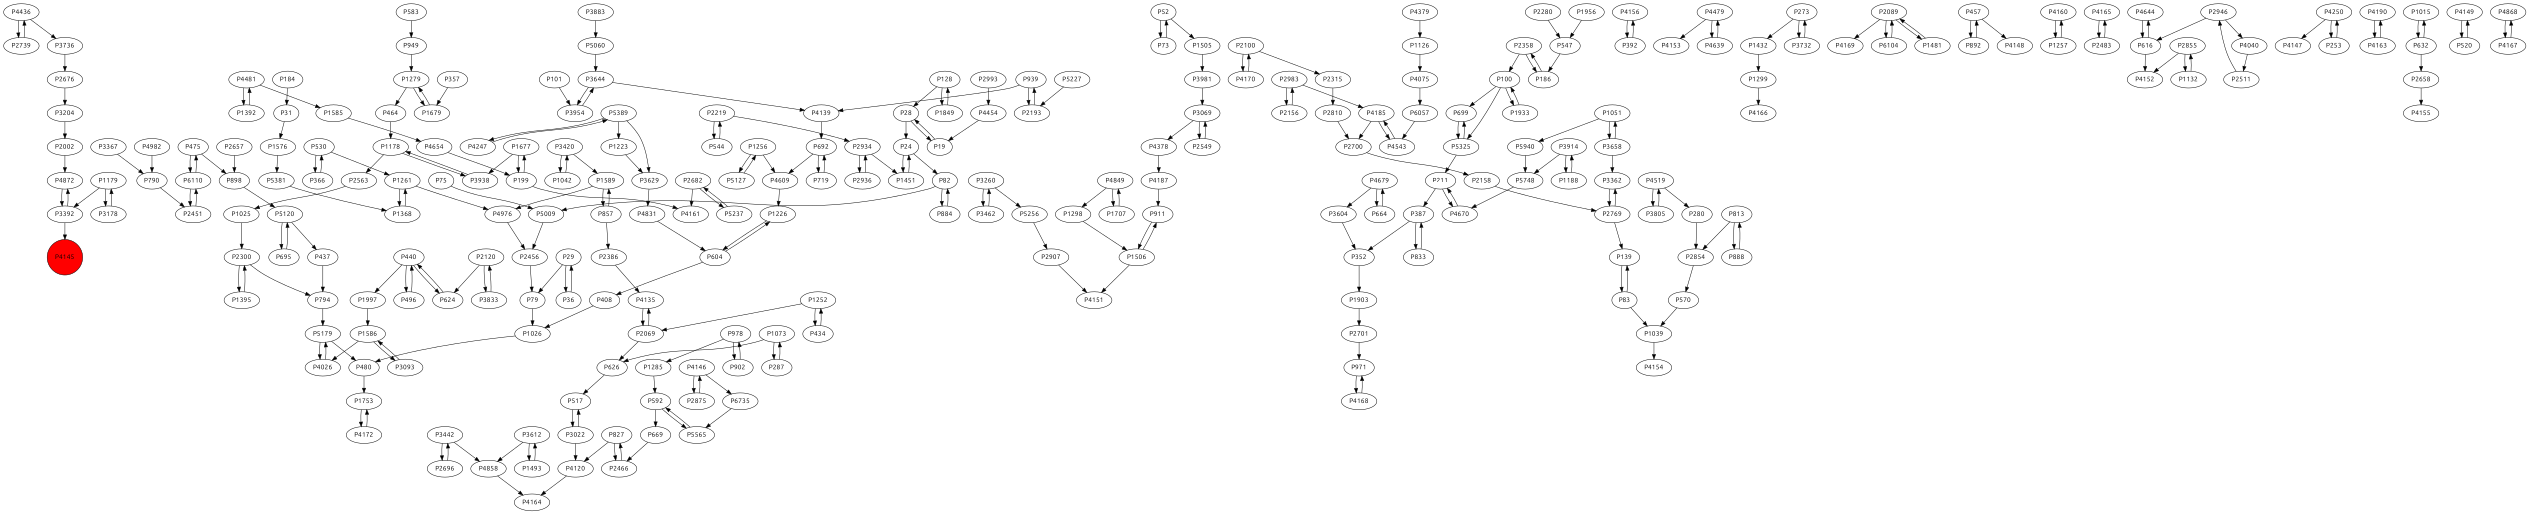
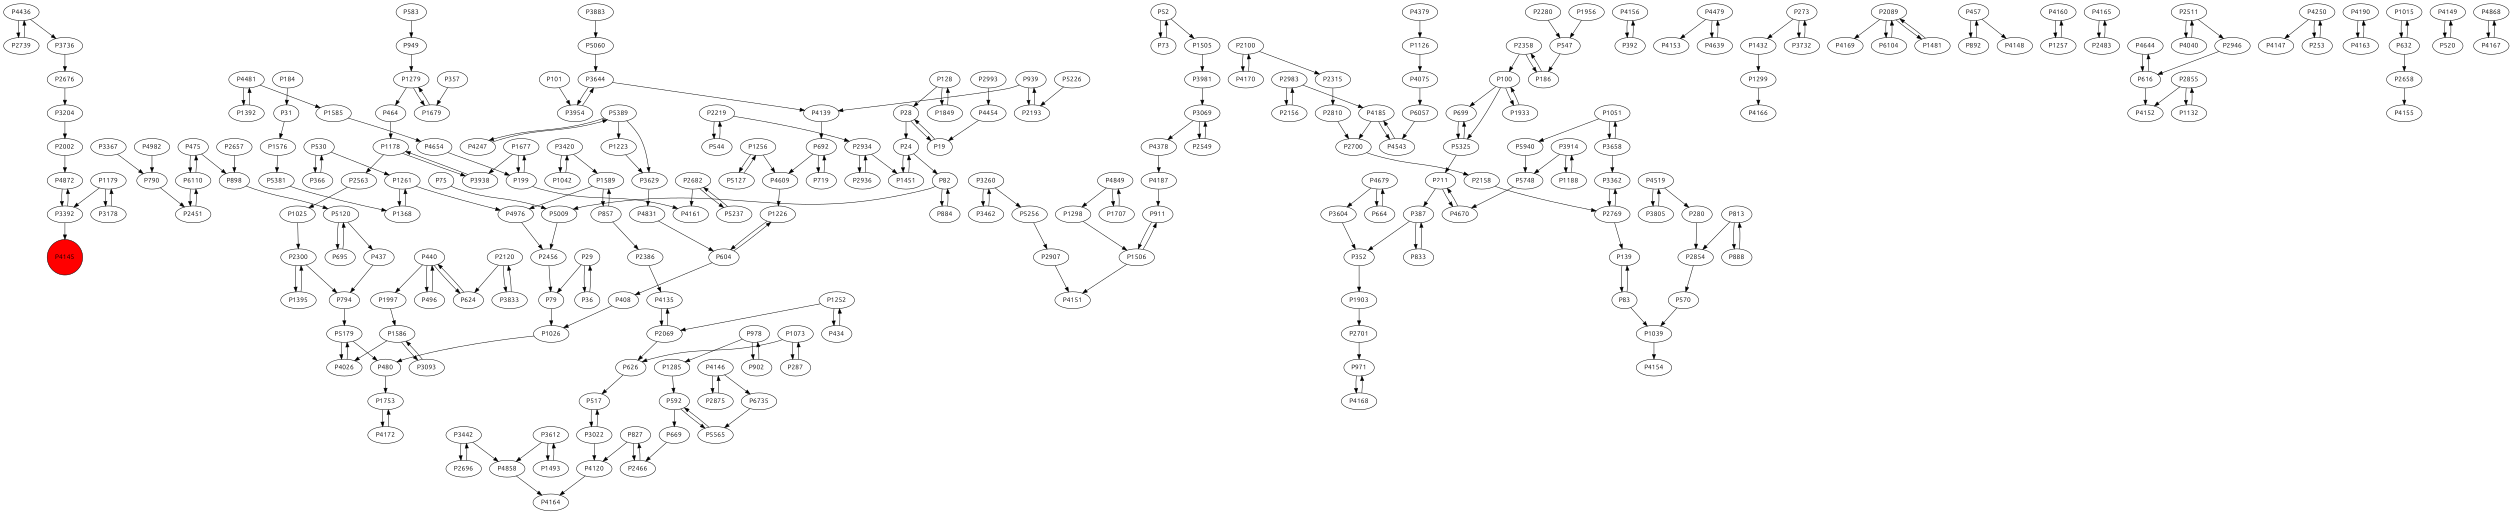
edge "P2946" -> "P4040": now "P2511" -> "P4040"
node "P5227": label "P5227" -> "P5226"
